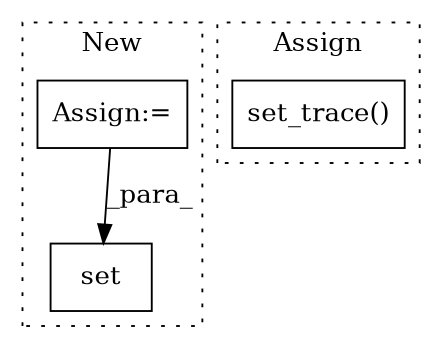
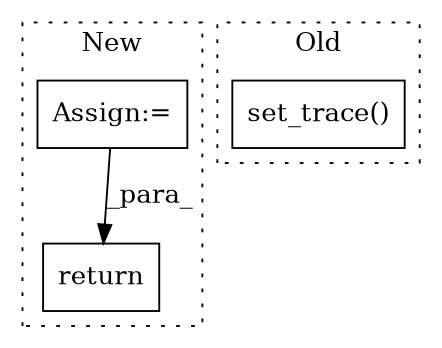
cluster "Assign": label "Assign" -> "Old"
node "set": label "set" -> "return"
